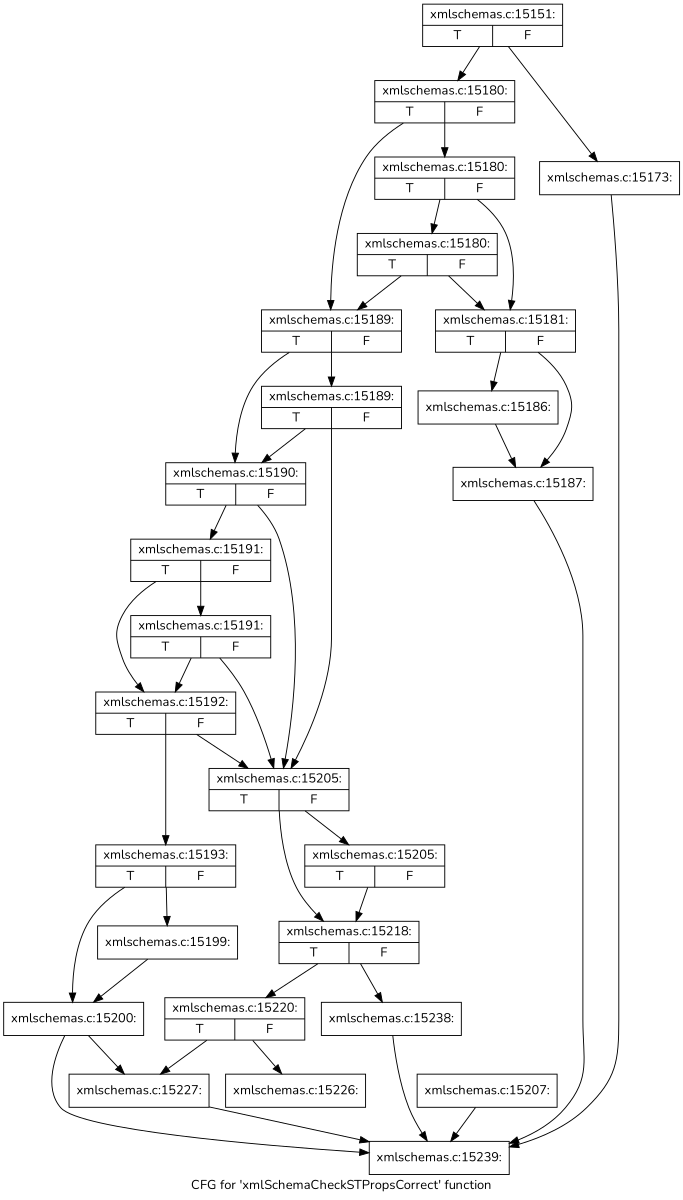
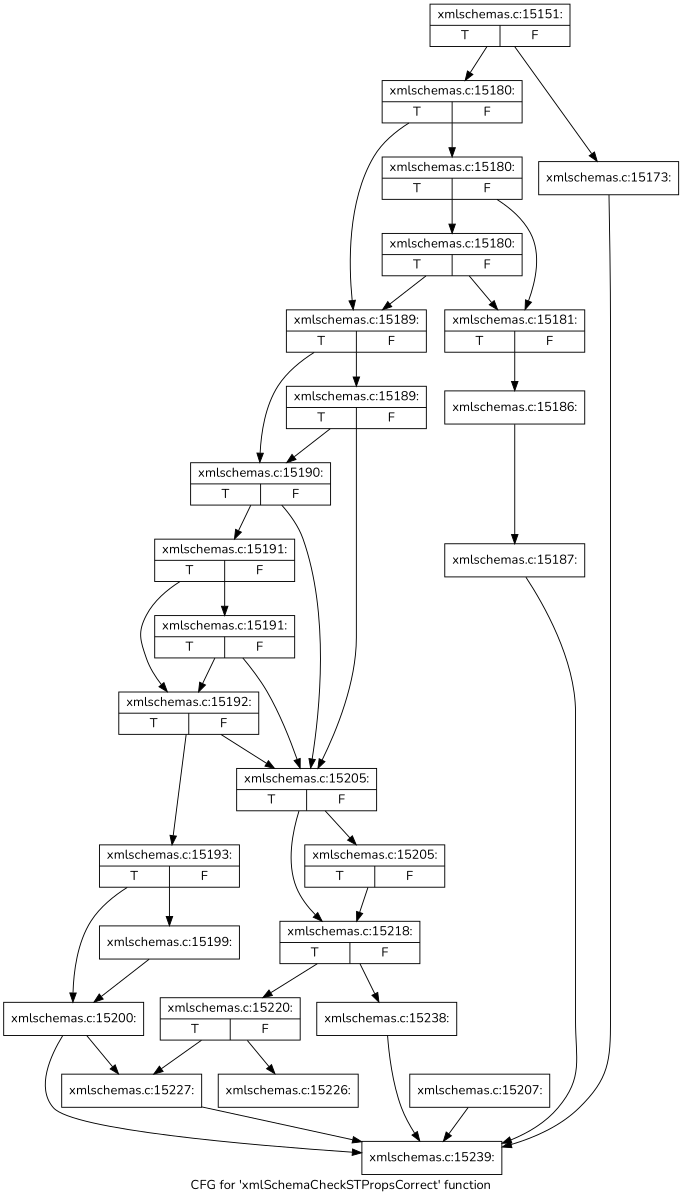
edge "xmlschemas.c:15181:" -> "xmlschemas.c:15187:": removed
